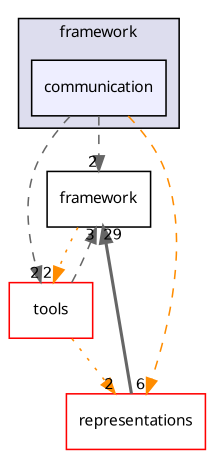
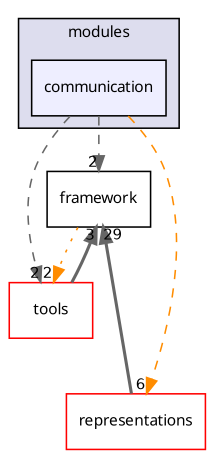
cluster "framework": label "framework" -> "modules"
edge "tools" -> "framework": style dashed -> bold
edge "tools" -> "representations": removed
